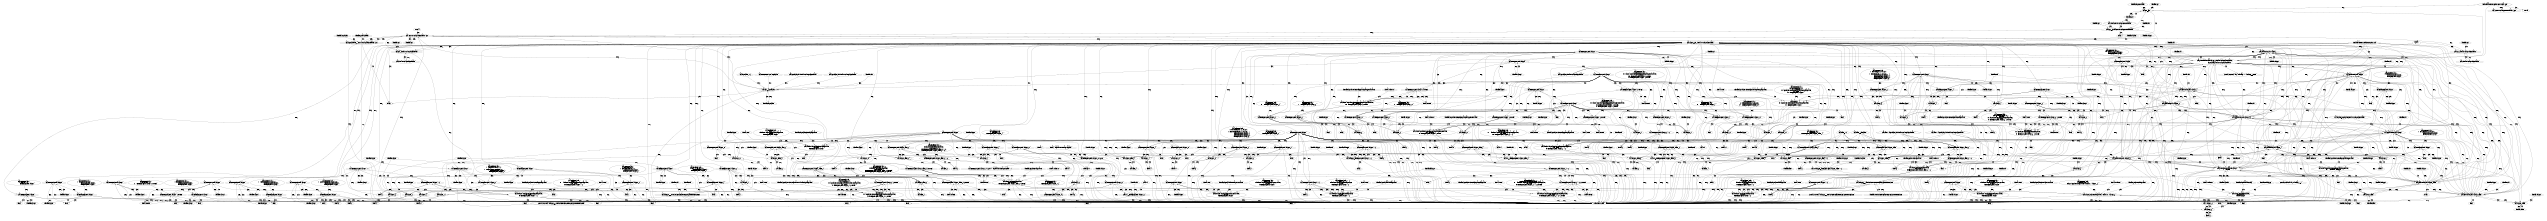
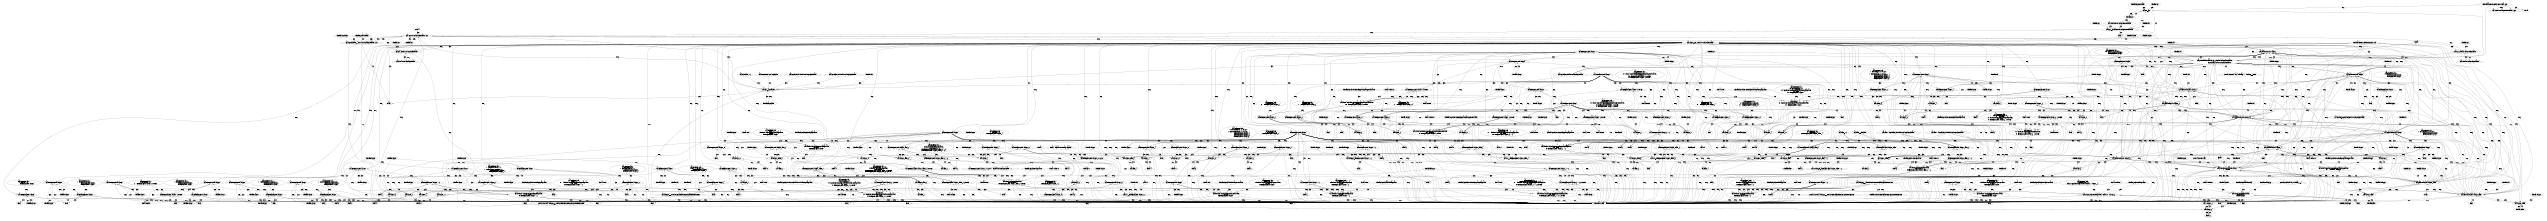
edge "(Call,obj_tlen=lmp_obj_len-sizeof(struct lmp_object_header))" -> "(Call,ip6addr_string(ndo, obj_tptr))": now "(Call,ipaddr_string(ndo, obj_tptr+12))" -> "(Call,ip6addr_string(ndo, obj_tptr))"
node "(Identifier,subobj_len)": removed
node "(ControlStructure,break;)": added
